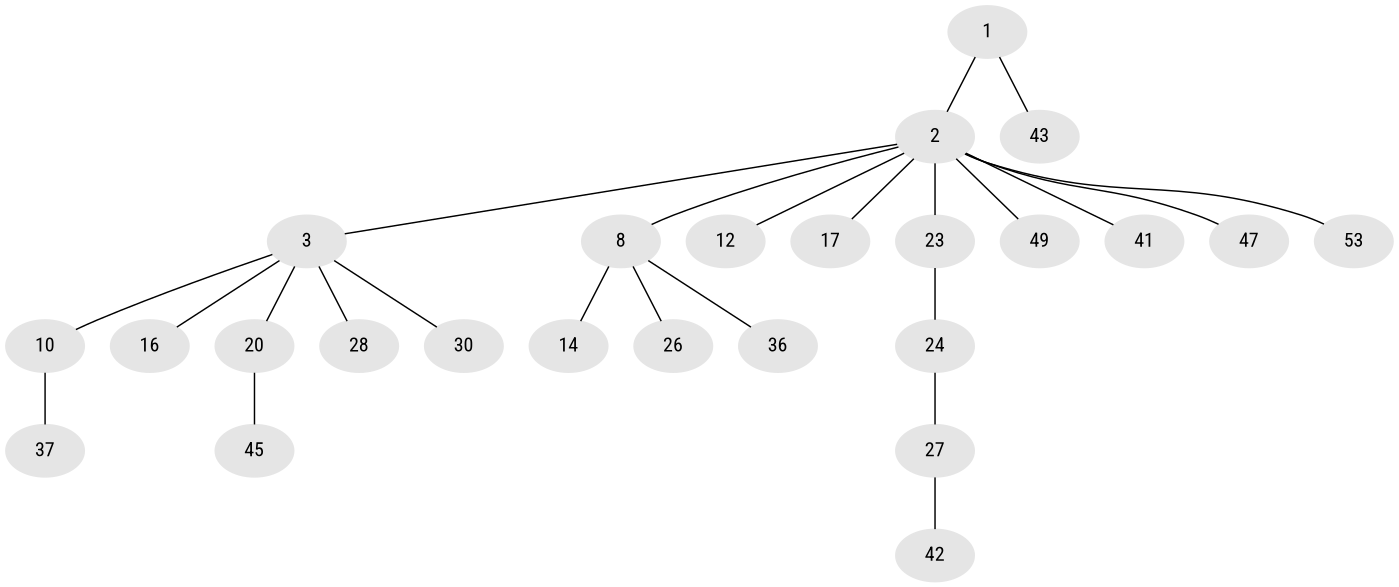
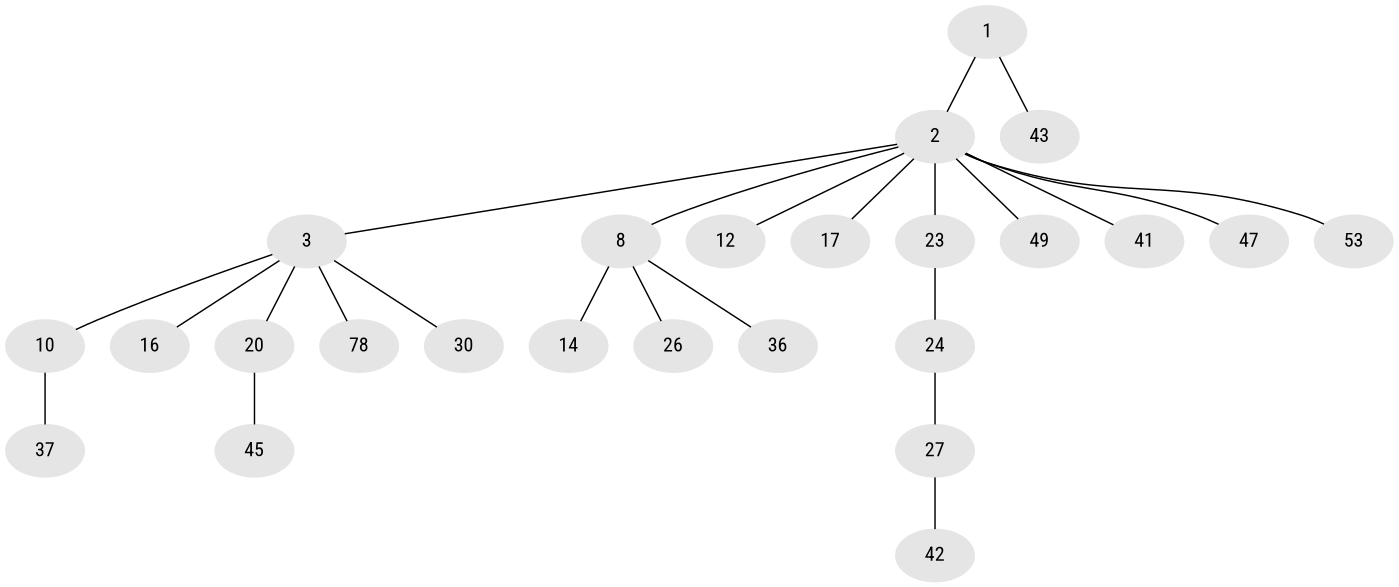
node "28": label "28" -> "78"
